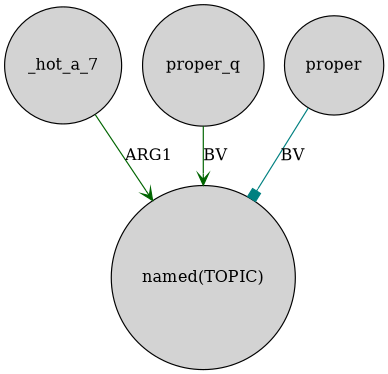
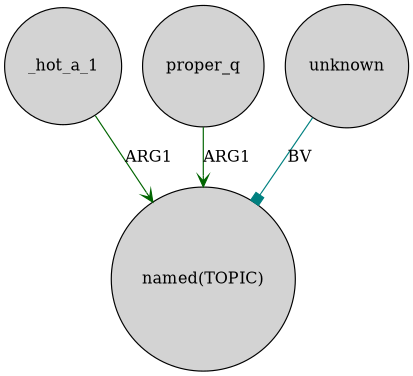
node "_hot_a_7": label "_hot_a_7" -> "_hot_a_1"
node "proper": label "proper" -> "unknown"
edge "proper_q" -> "named(TOPIC)": label "BV" -> "ARG1"
